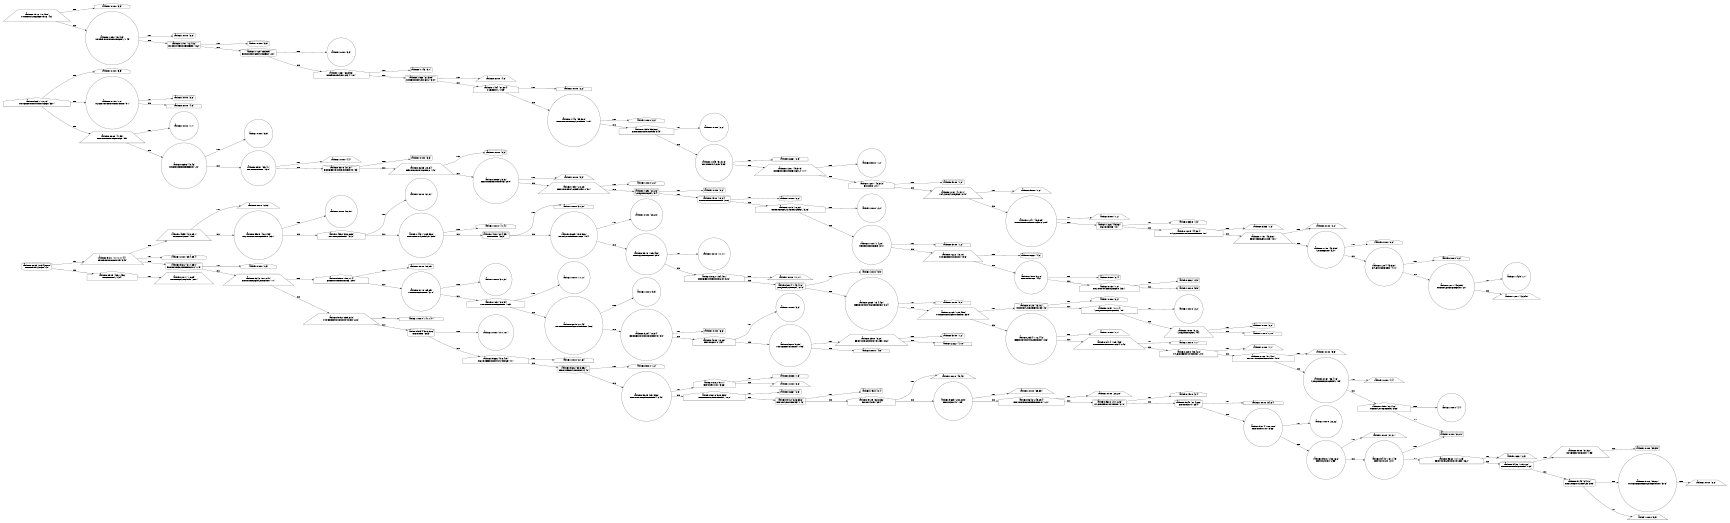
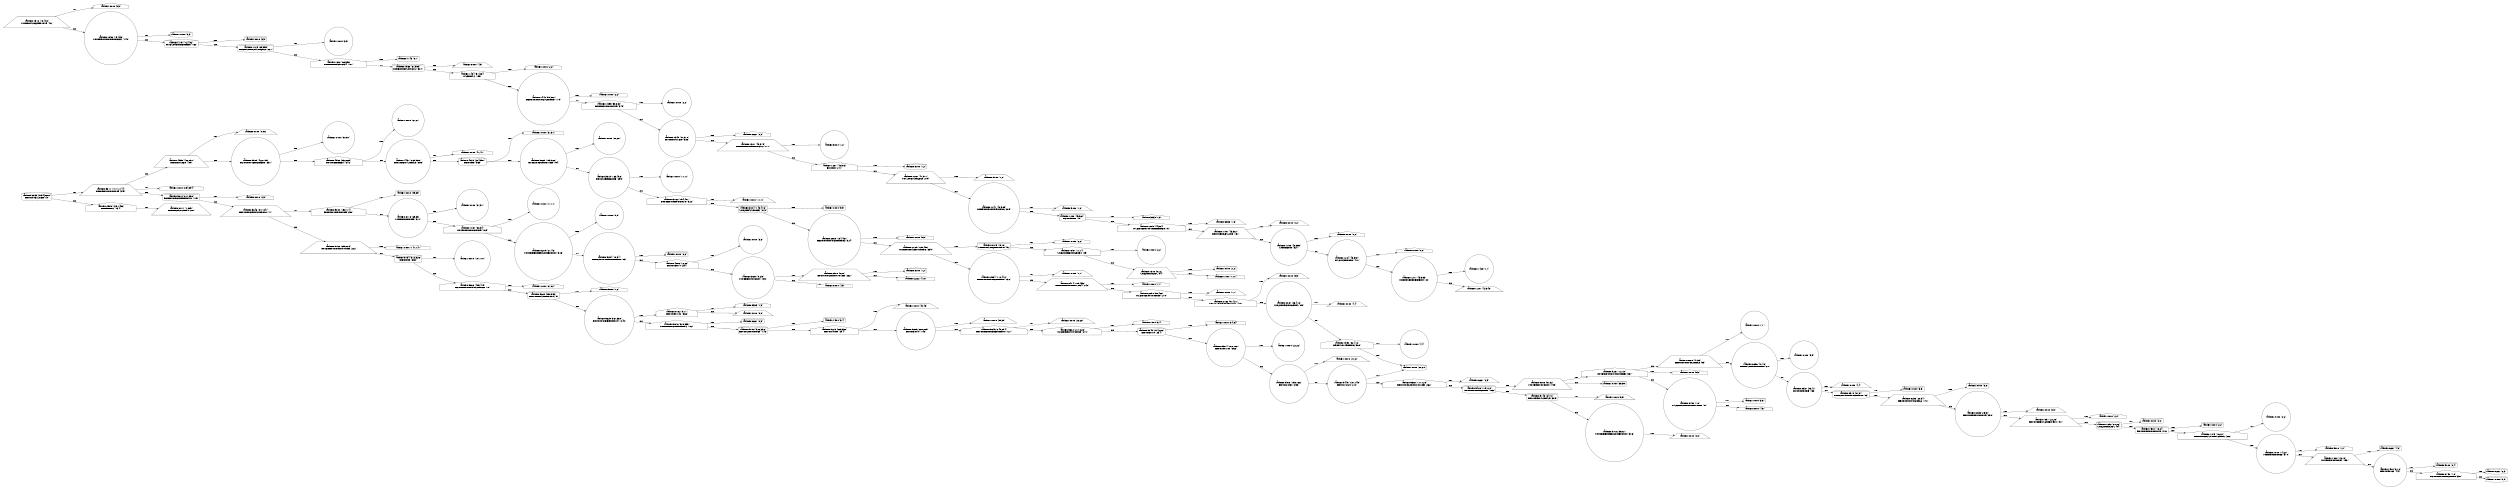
edge "ratio=0.9808 (51/52) MIME_HTML_ONLY (193)" -> "ratio=0.9231 (12/13) MIME_BOUND_MANY_HEX (337)": added, label "Yes"
node "ratio=0.9602 (217/226) MSGID_FROM_MTA_ID (270)": shape cylinder -> house
